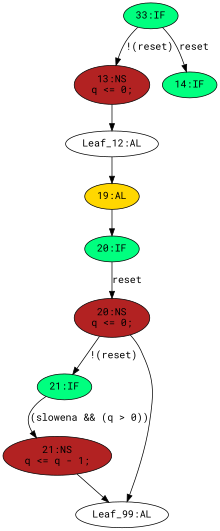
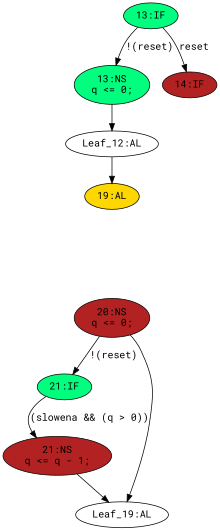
node "33:IF": label "33:IF" -> "13:IF"
node "13:NS q <= 0;": fillcolor firebrick -> springgreen
node "14:IF": fillcolor springgreen -> firebrick
node "20:IF": removed
node "Leaf_99:AL": label "Leaf_99:AL" -> "Leaf_19:AL"
